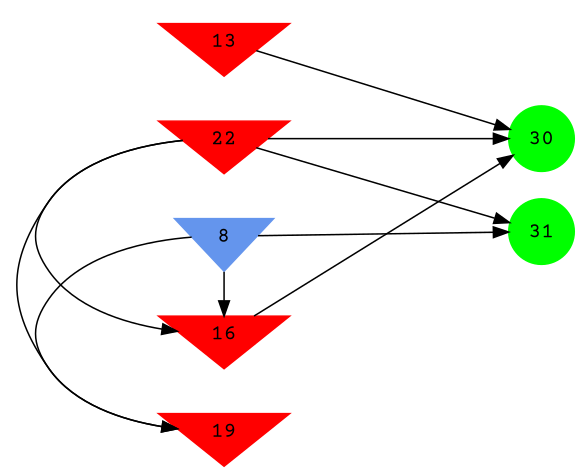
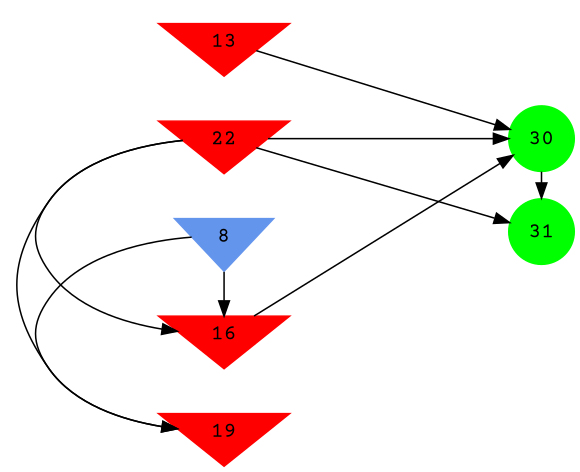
edge "8" -> "31": now "30" -> "31"
